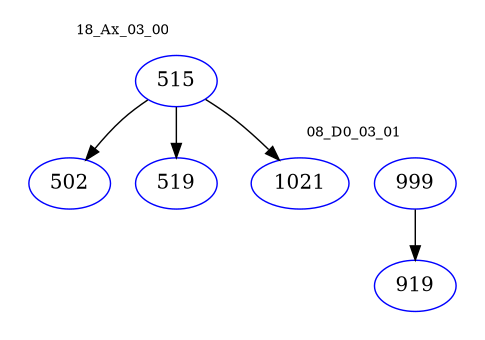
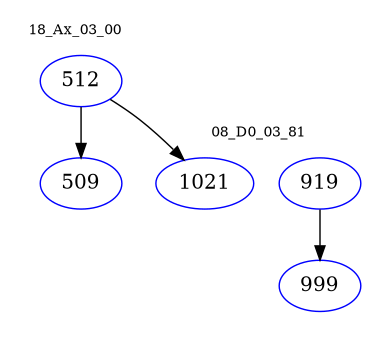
node "515": label "515" -> "512"
cluster "08_D0_03_01": label "08_D0_03_01" -> "08_D0_03_81"
node "502": removed
node "519": label "519" -> "509"
edge "999" -> "919": reversed
